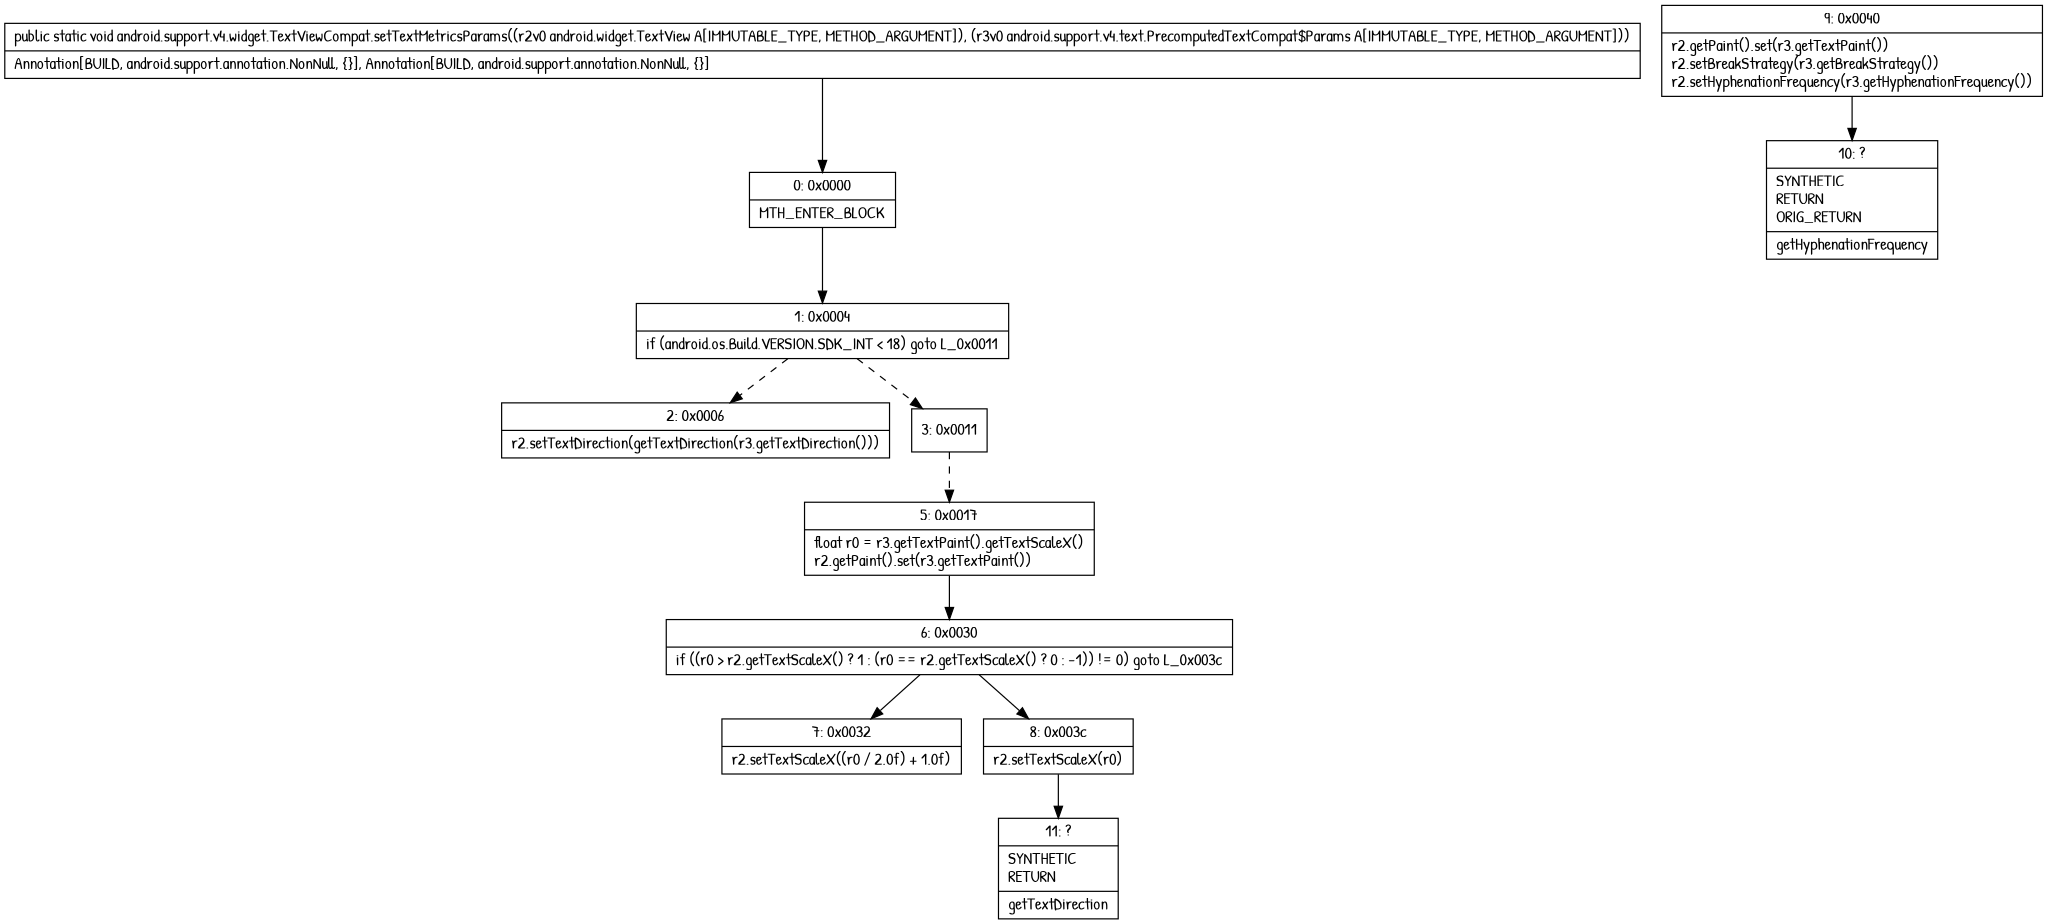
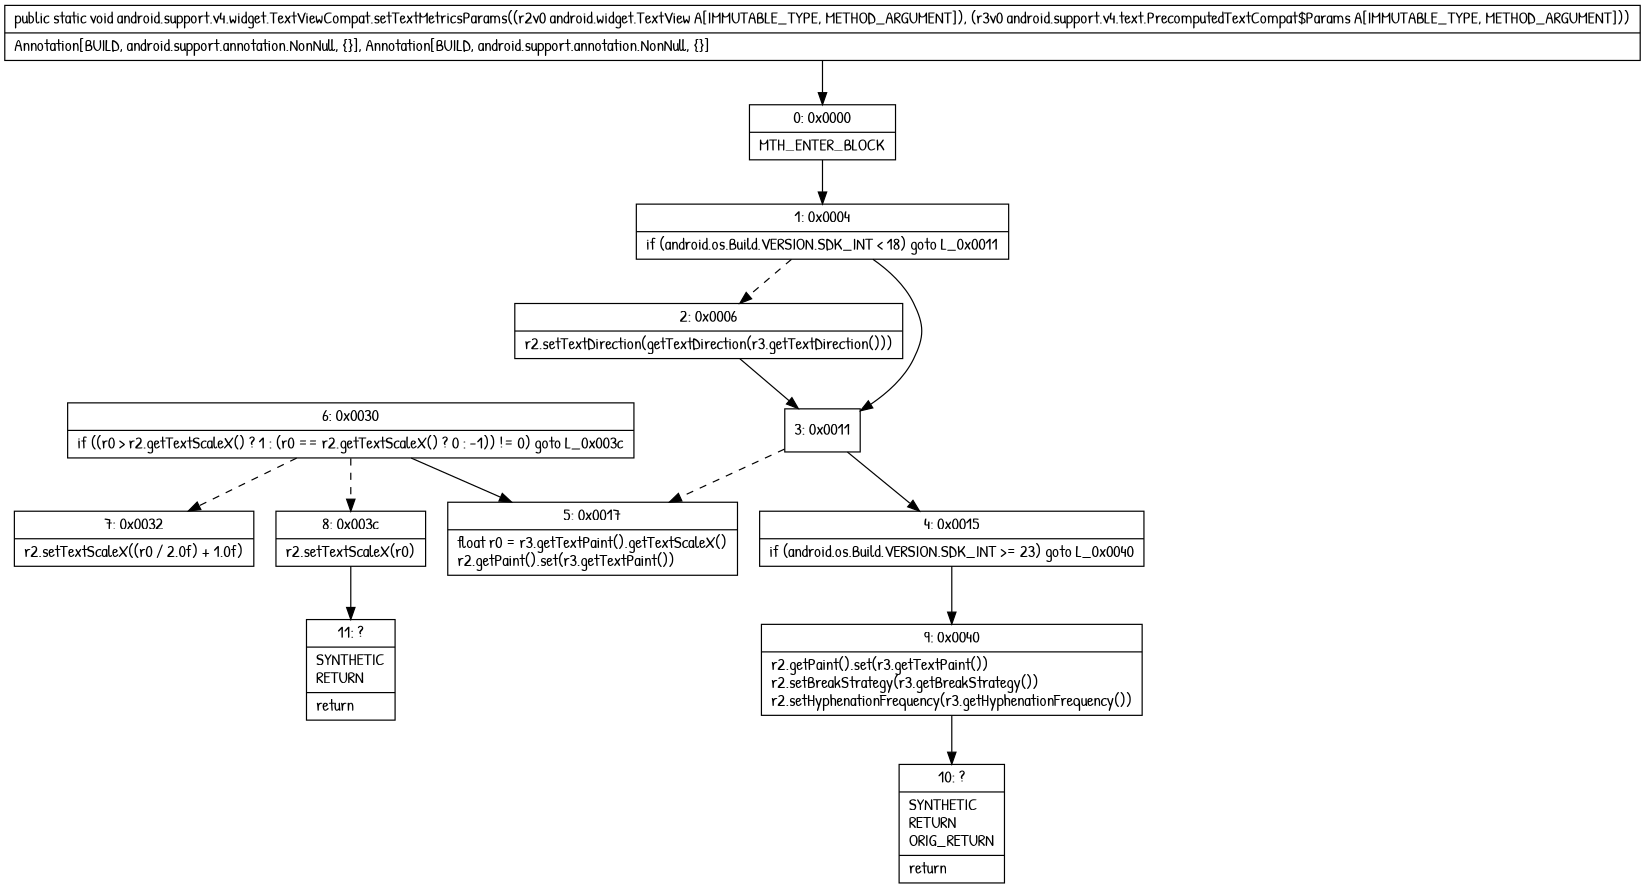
node "10: ?": text "getHyphenationFrequency" -> "return"
edge "2: 0x0006" -> "3: 0x0011": added
edge "1: 0x0004" -> "3: 0x0011": style dashed -> solid
node "4: 0x0015": added
edge "5: 0x0017" -> "6: 0x0030": reversed
edge "6: 0x0030" -> "7: 0x0032": style solid -> dashed
edge "6: 0x0030" -> "8: 0x003c": style solid -> dashed
node "11: ?": text "getTextDirection" -> "return"
